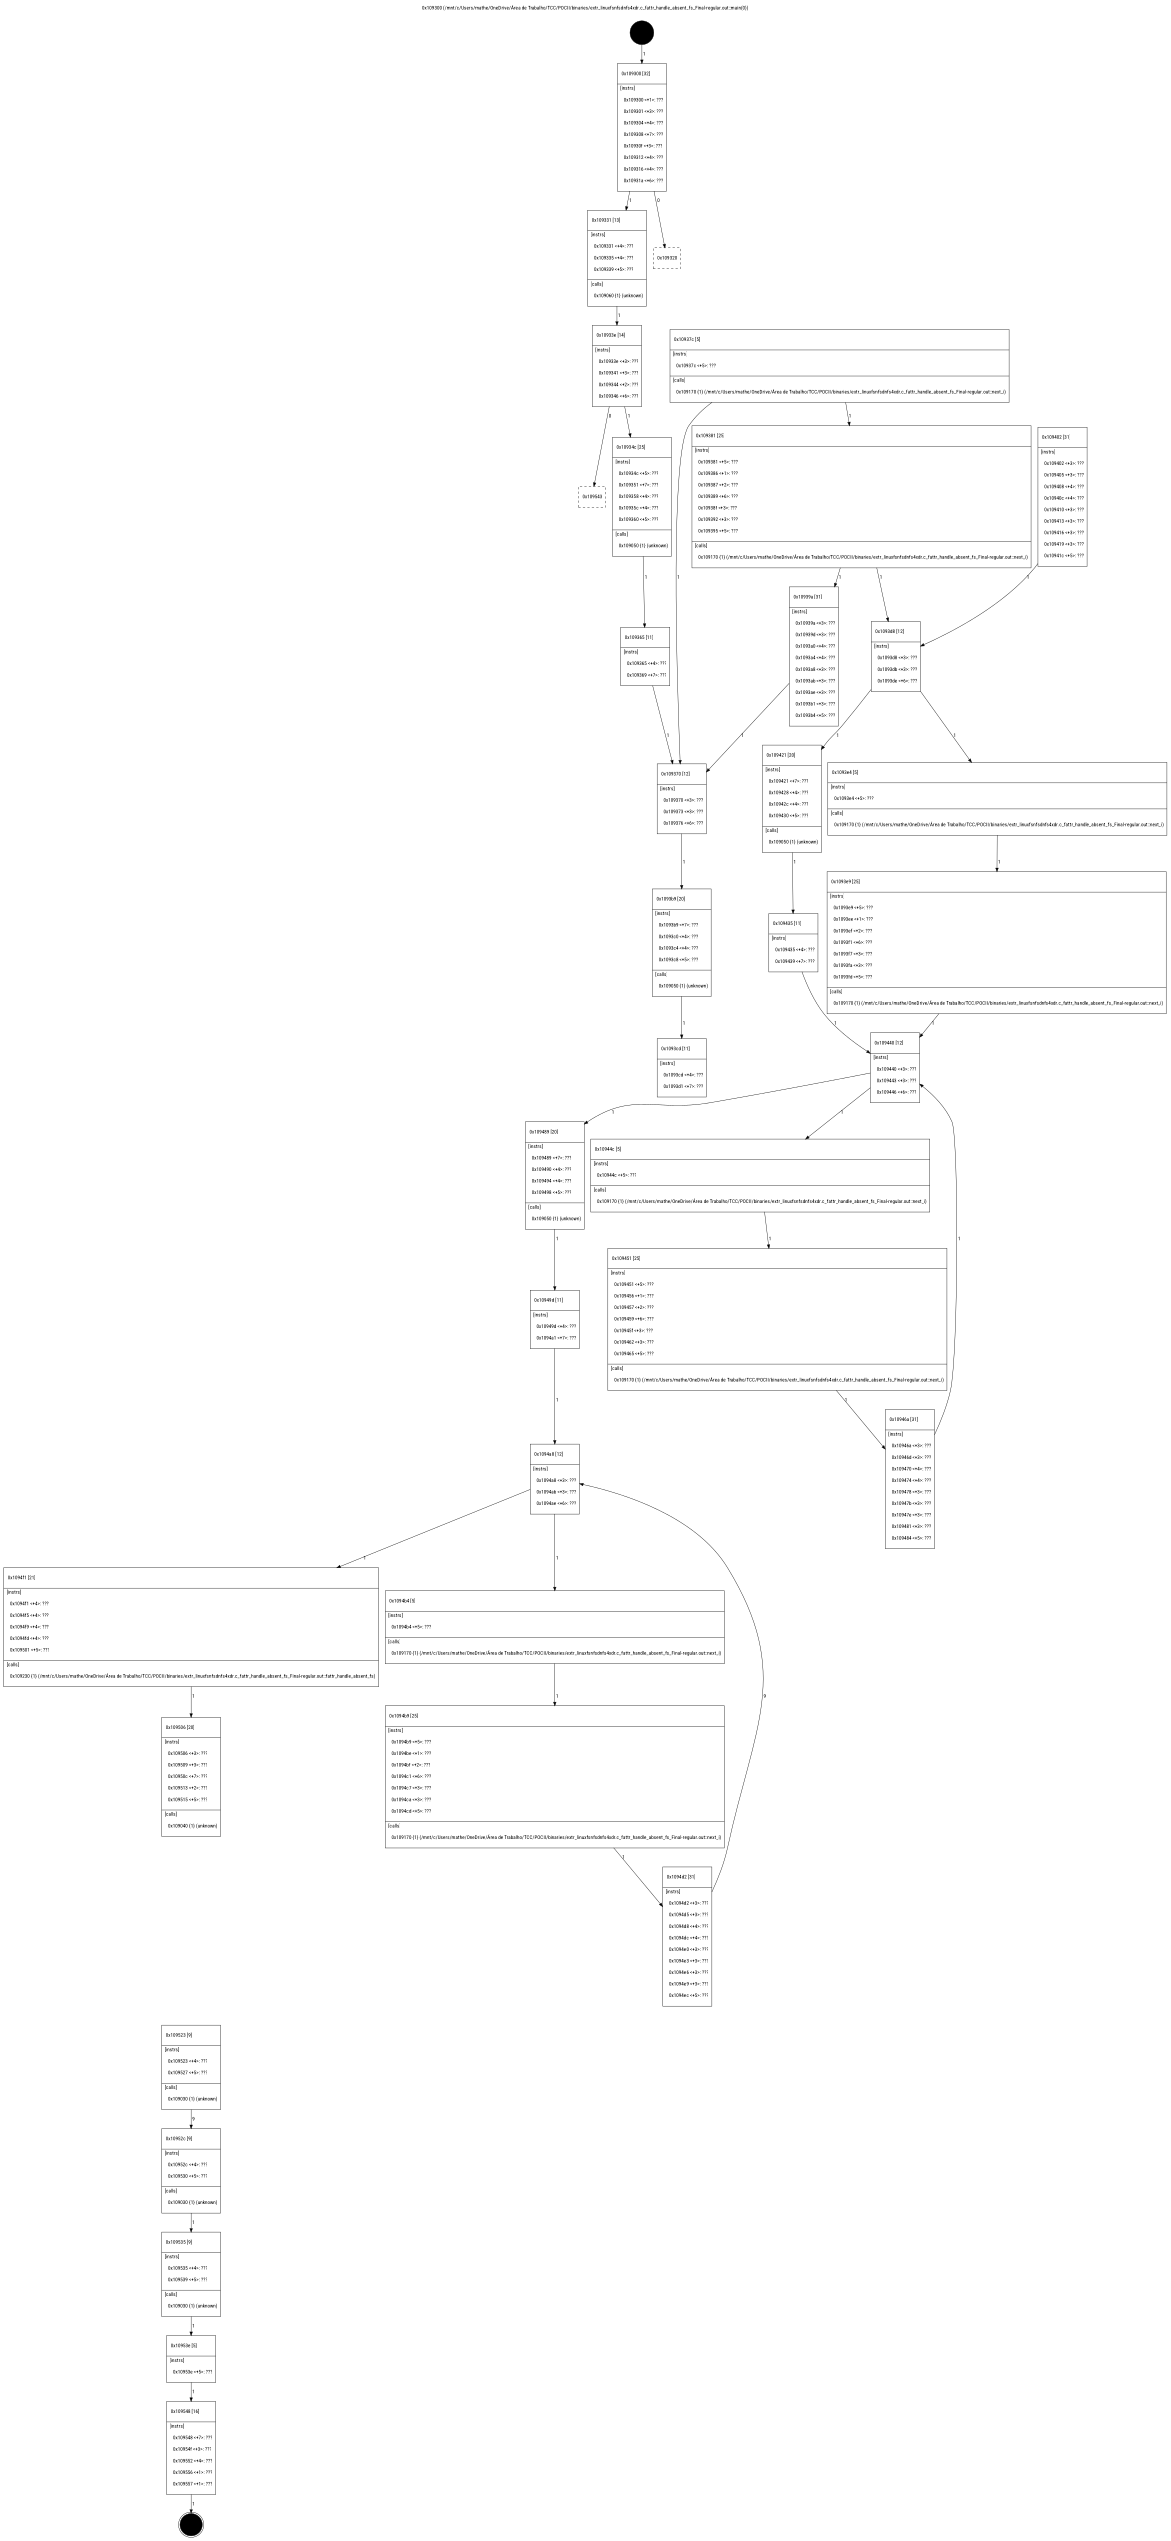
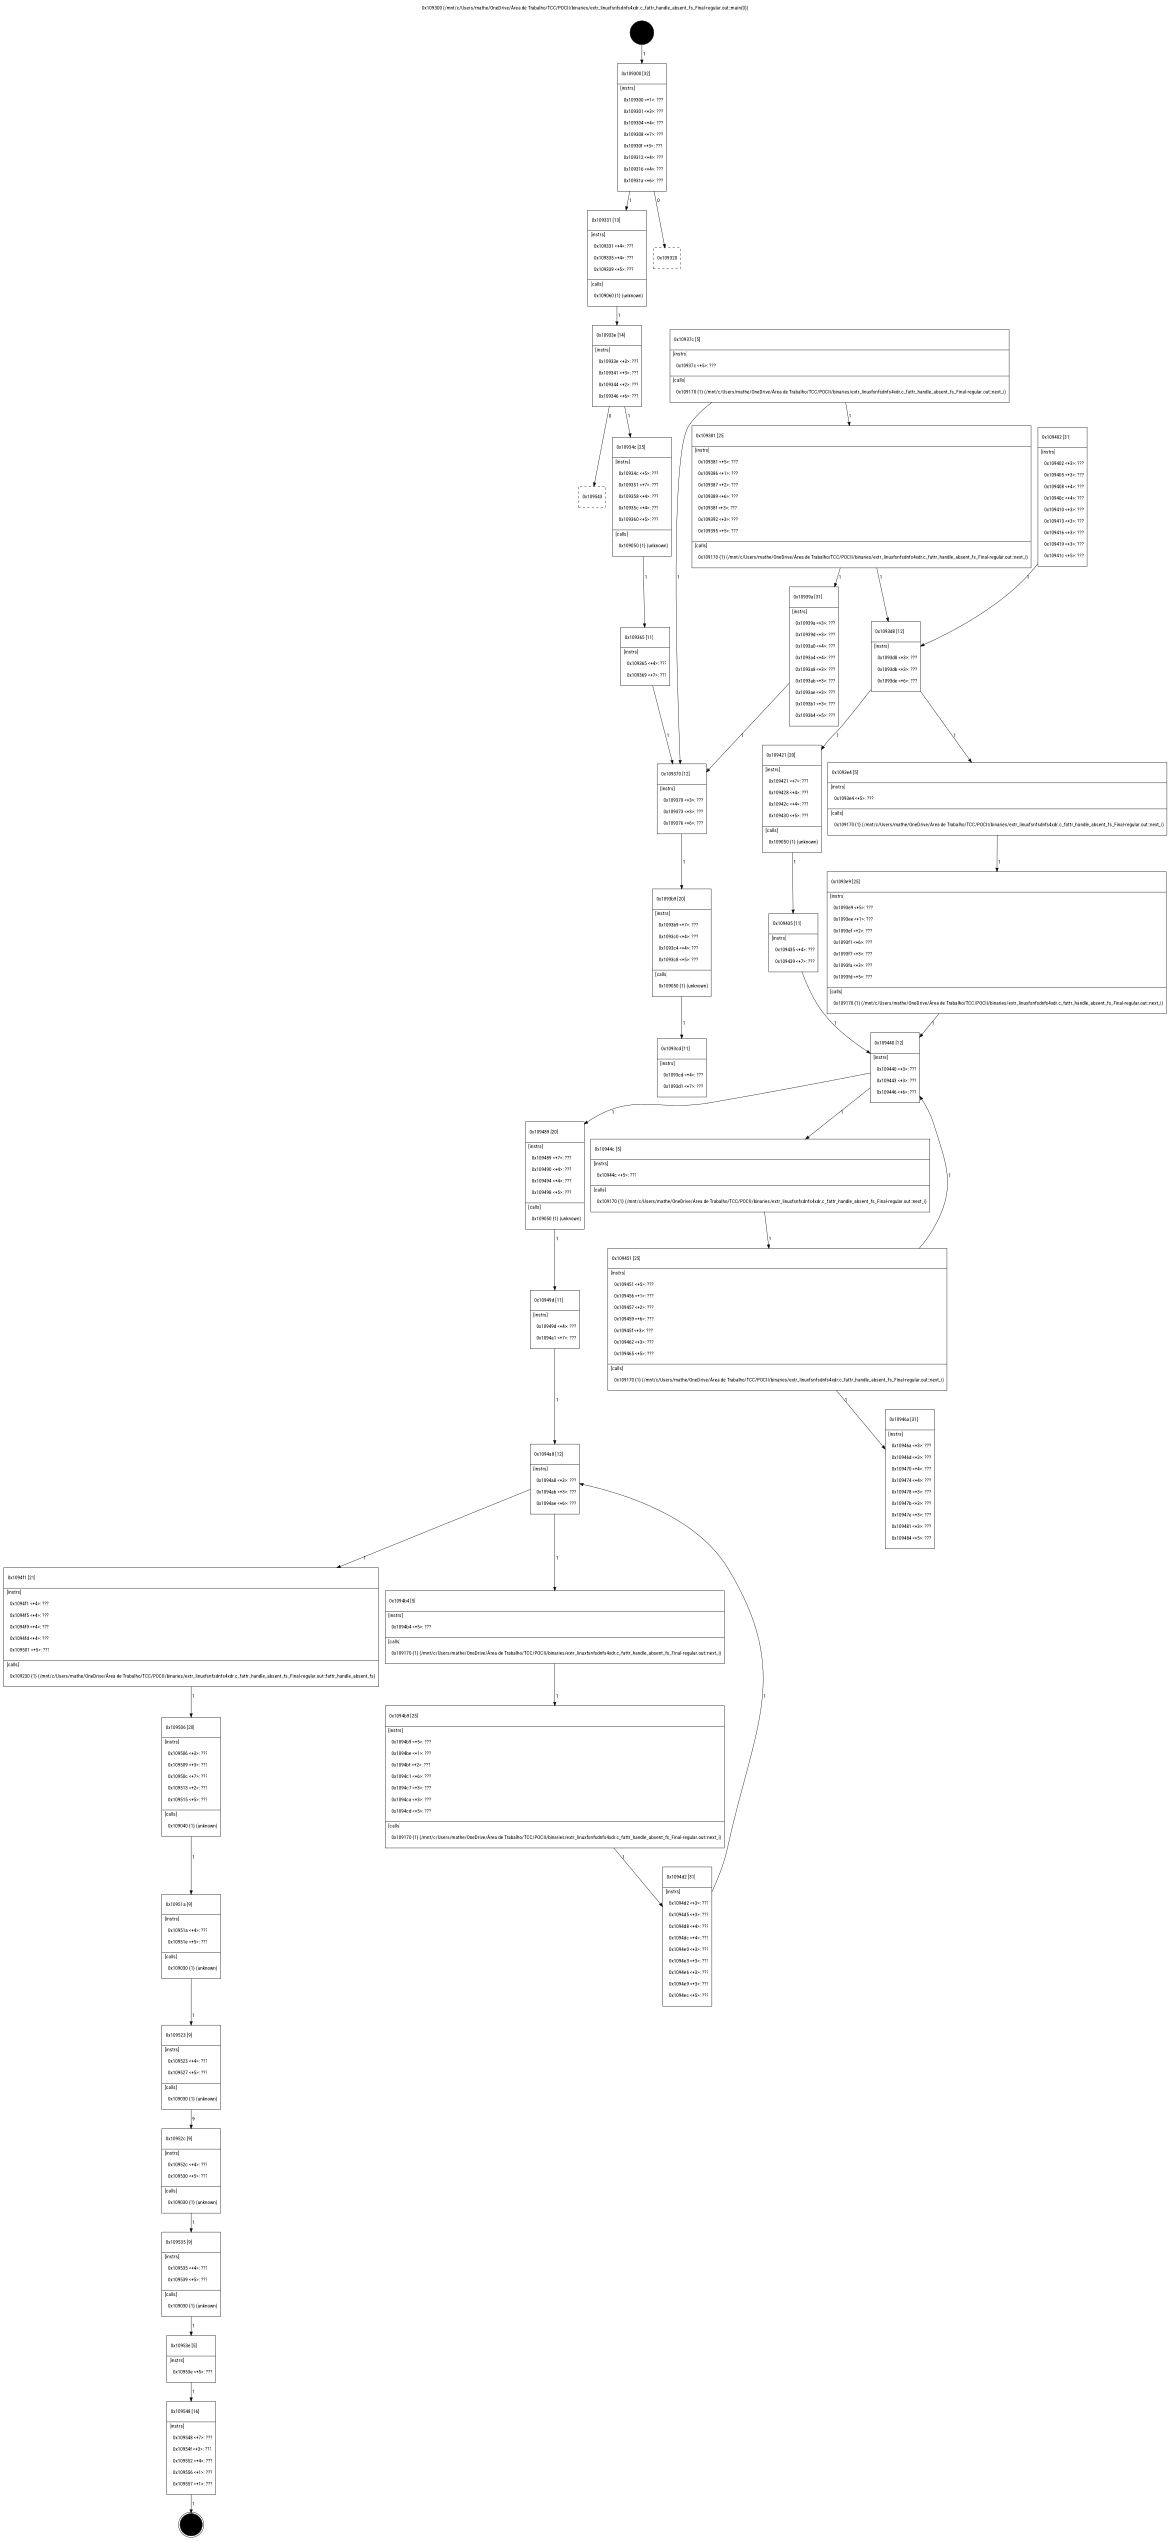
edge "0x10946a [31]" -> "0x109440 [12]": now "0x109451 [25]" -> "0x109440 [12]"
edge "0x1094d2 [31]" -> "0x1094a8 [12]": label " 9" -> " 1"
node "0x10951a [9]": added
